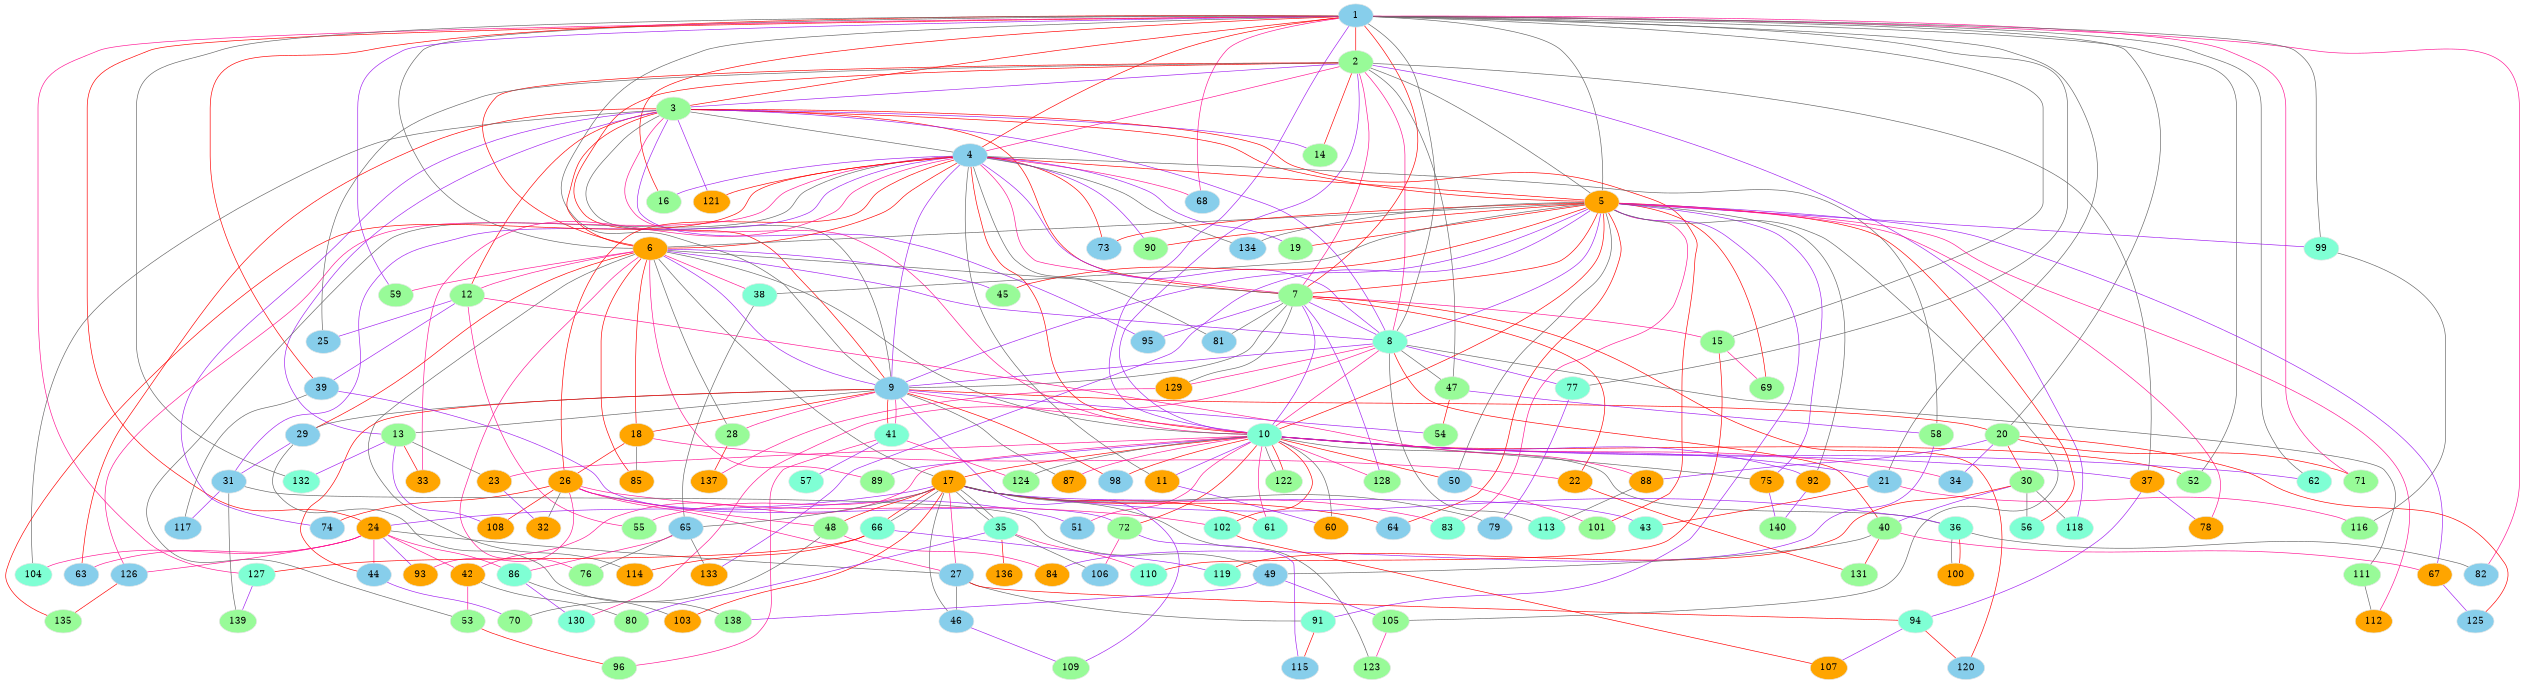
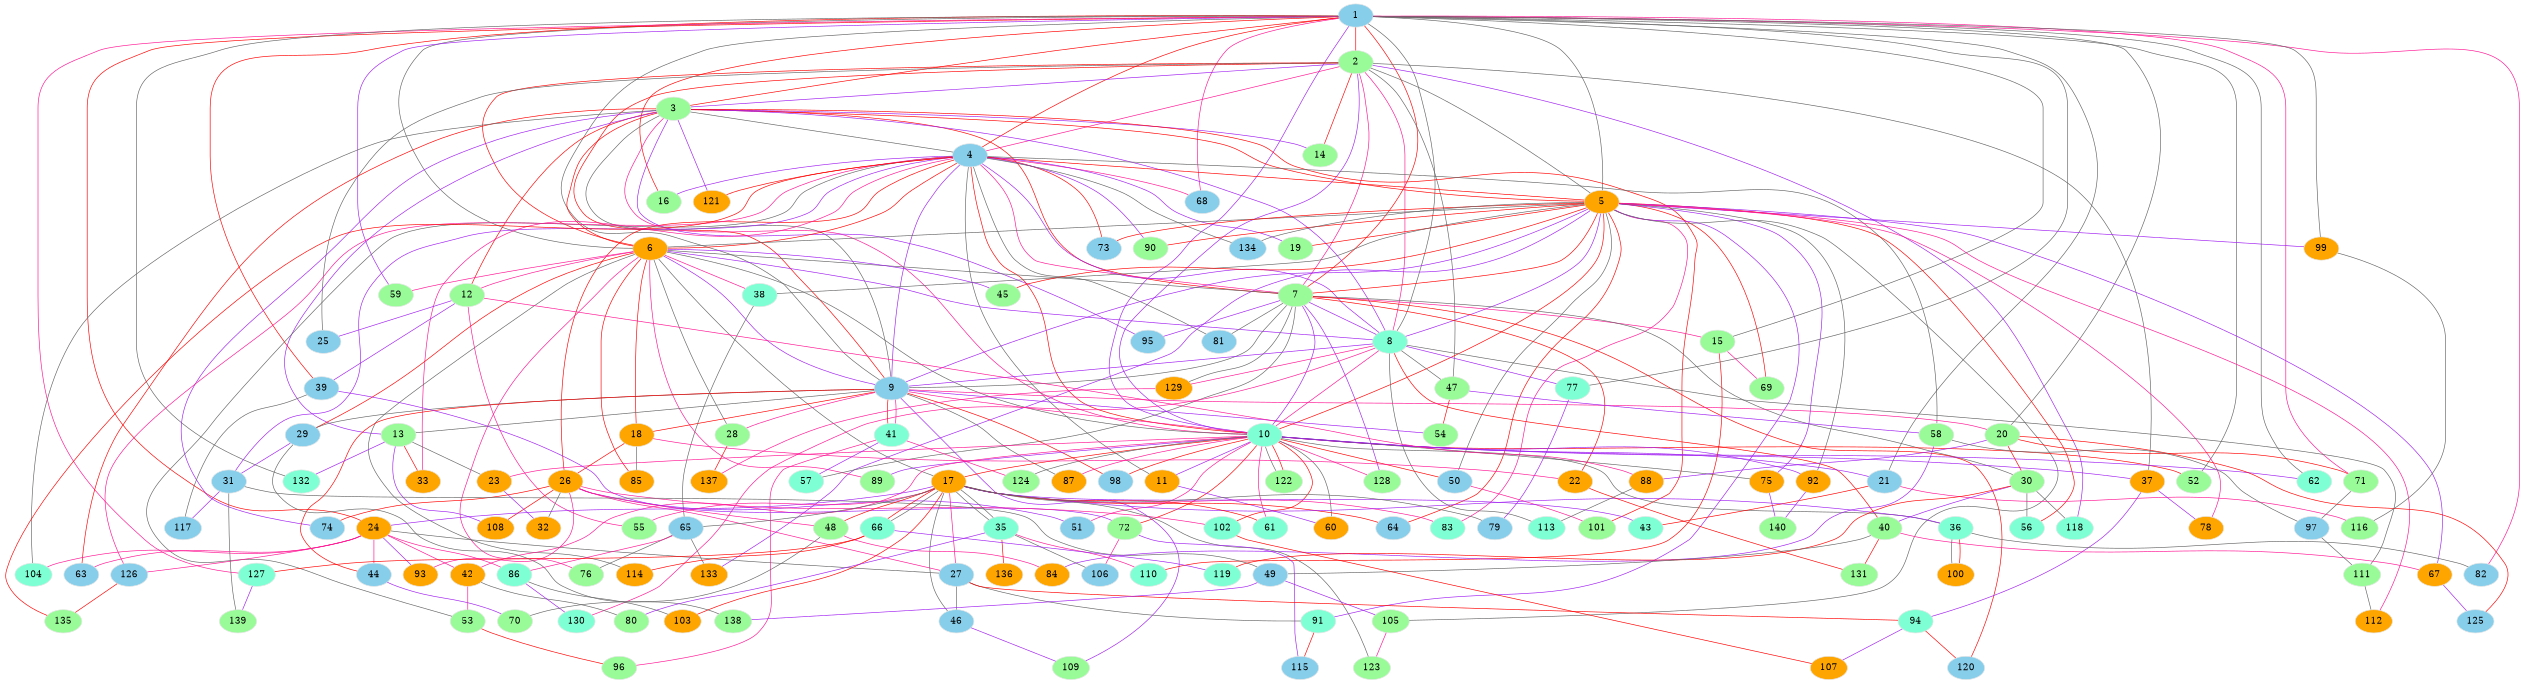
node "99": fillcolor aquamarine -> orange
edge "7" -- "30": added
edge "9" -- "20": color red -> deeppink
edge "7" -- "57": added
node "34": removed
node "97": added
